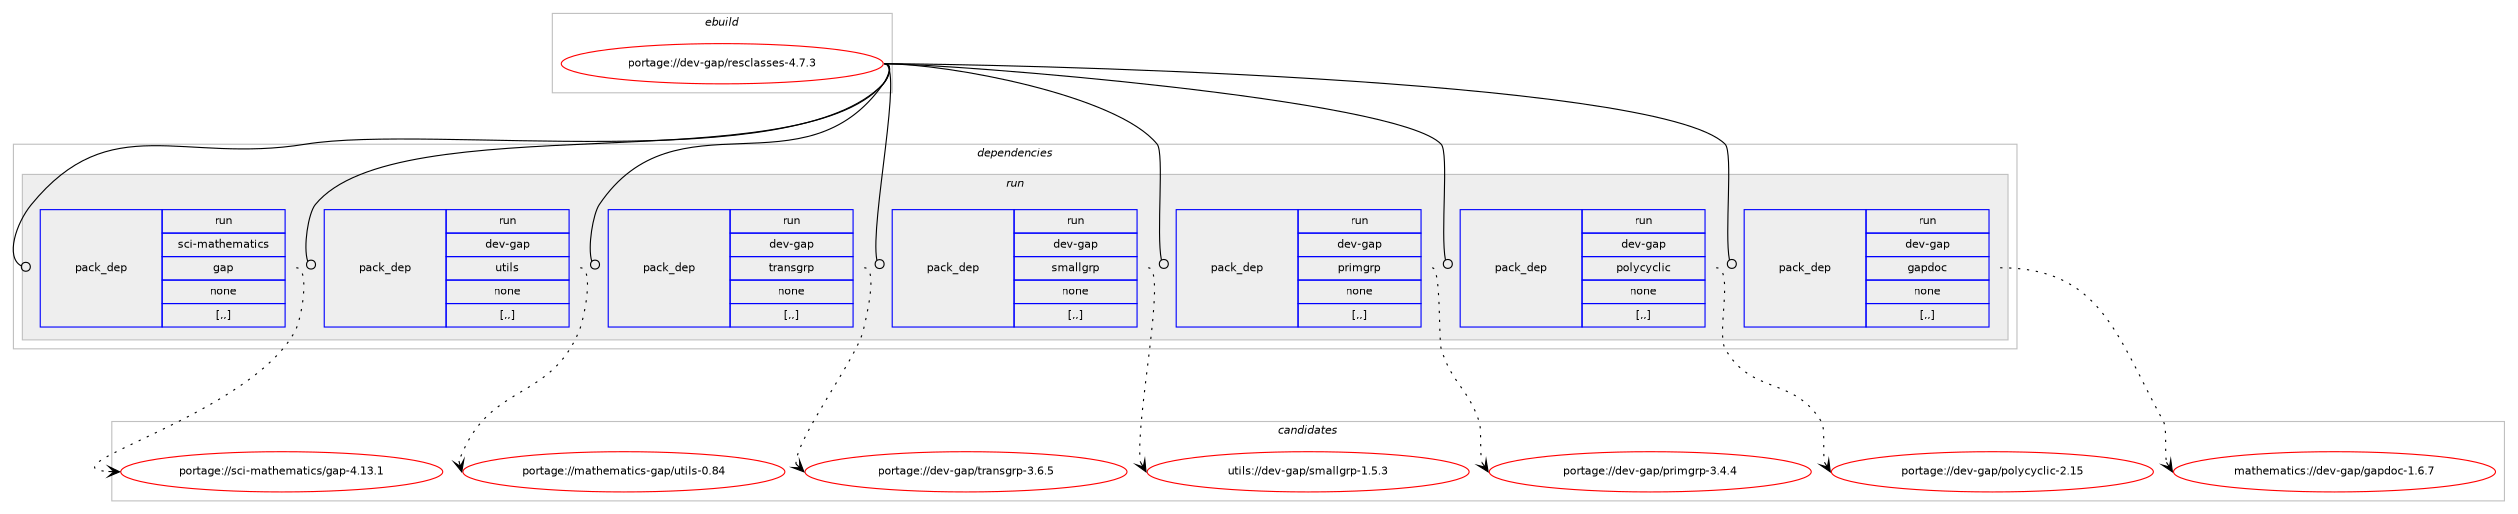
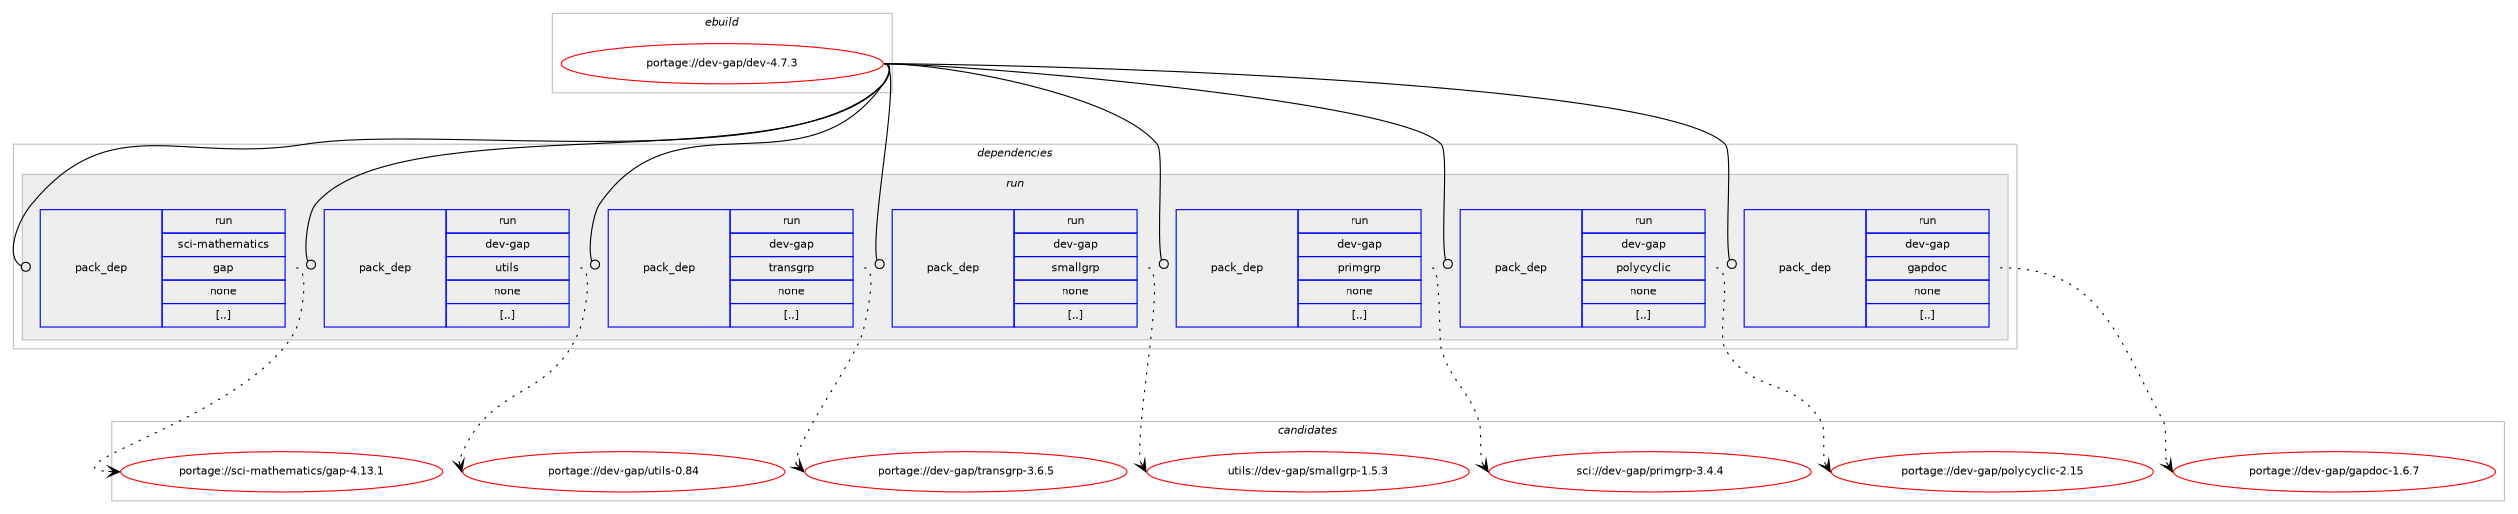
node "portage://dev-gap/resclasses-4.7.3": label "portage://dev-gap/resclasses-4.7.3" -> "portage://dev-gap/dev-4.7.3"
node "portage://mathematics-gap/utils-0.84": label "portage://mathematics-gap/utils-0.84" -> "portage://dev-gap/utils-0.84"
node "portage://dev-gap/primgrp-3.4.4": label "portage://dev-gap/primgrp-3.4.4" -> "sci://dev-gap/primgrp-3.4.4"
node "mathematics://dev-gap/gapdoc-1.6.7": label "mathematics://dev-gap/gapdoc-1.6.7" -> "portage://dev-gap/gapdoc-1.6.7"
